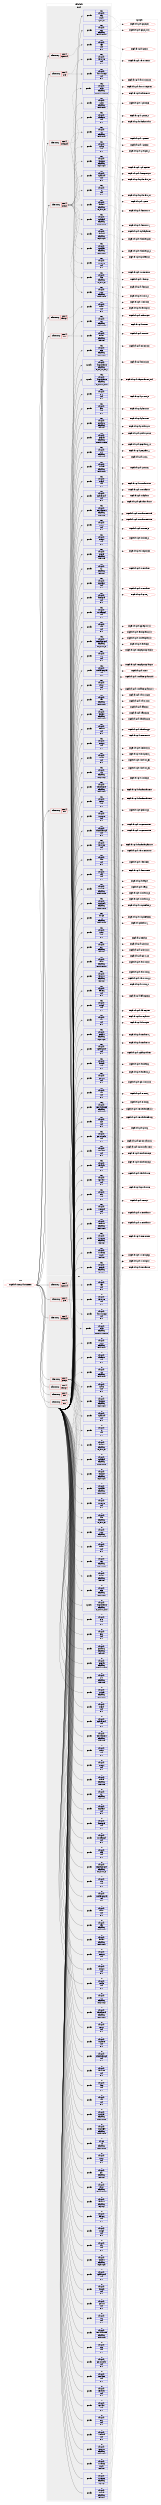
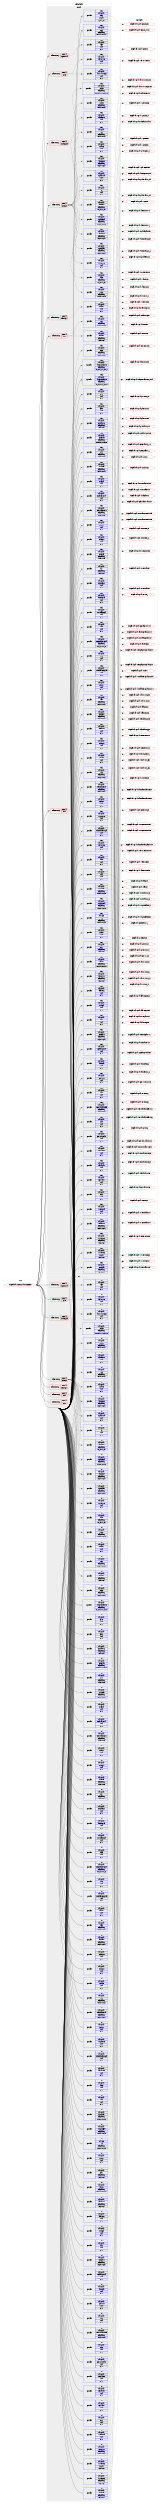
node "portage://dev-haskell/http-client-0.7.14": label "portage://dev-haskell/http-client-0.7.14" -> "portage://dev-haskell/http-portage-0.7.14"
